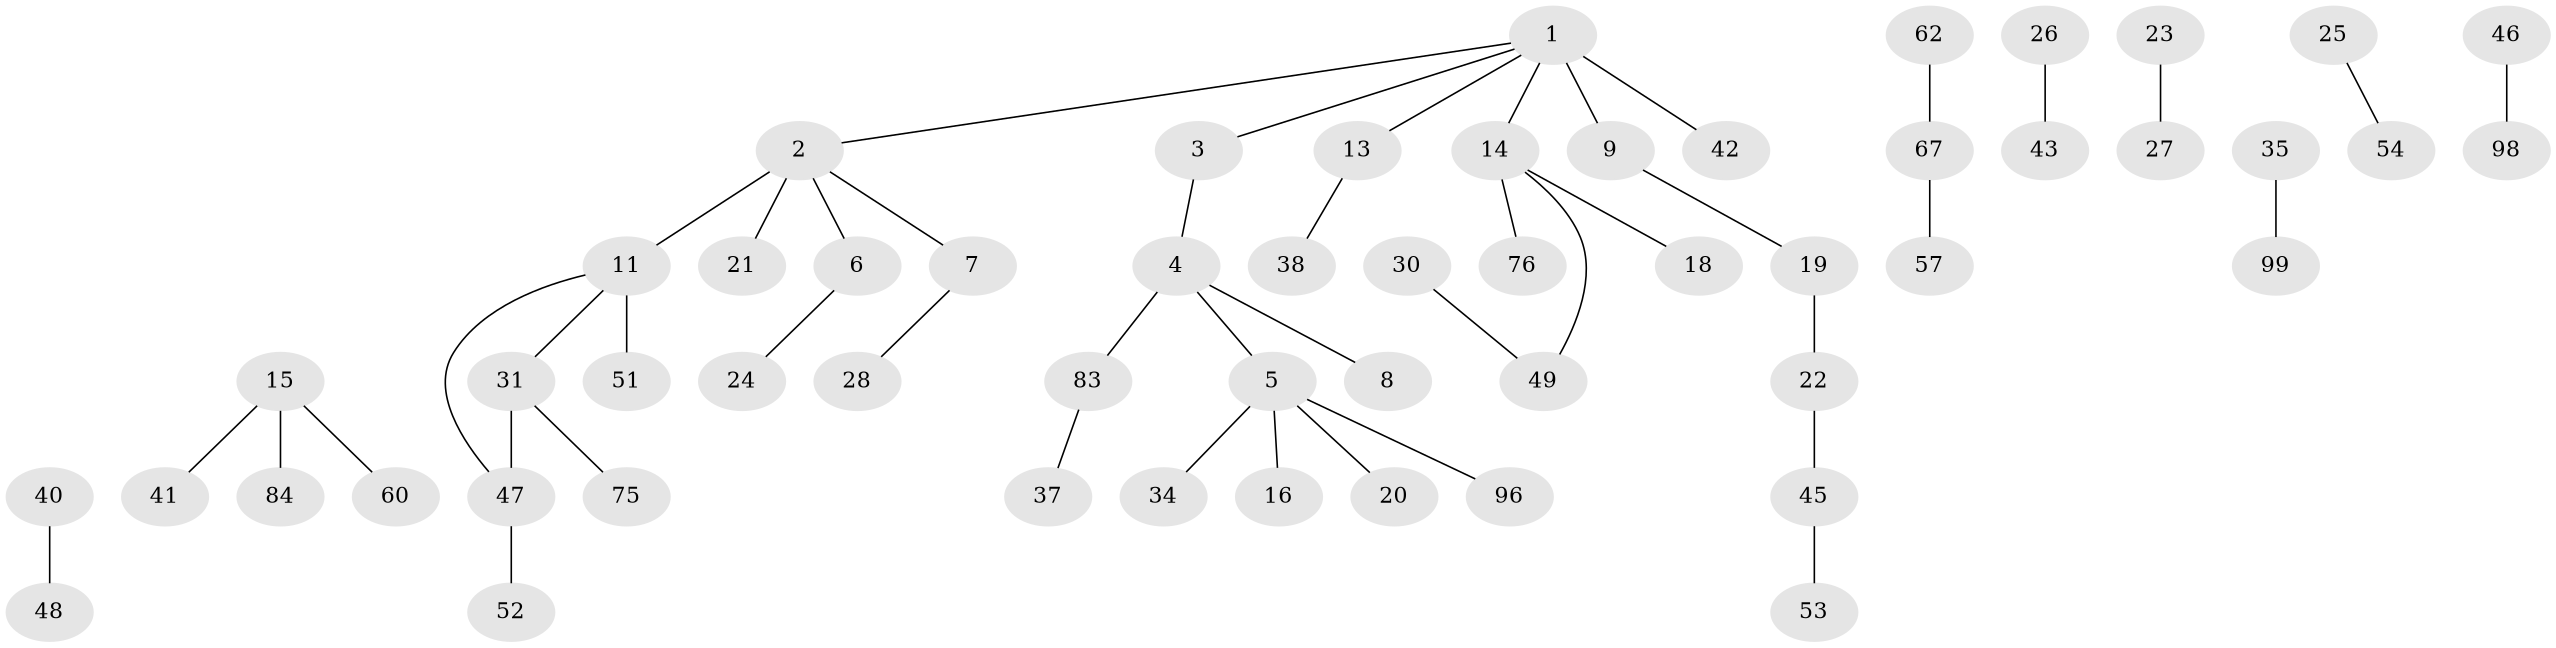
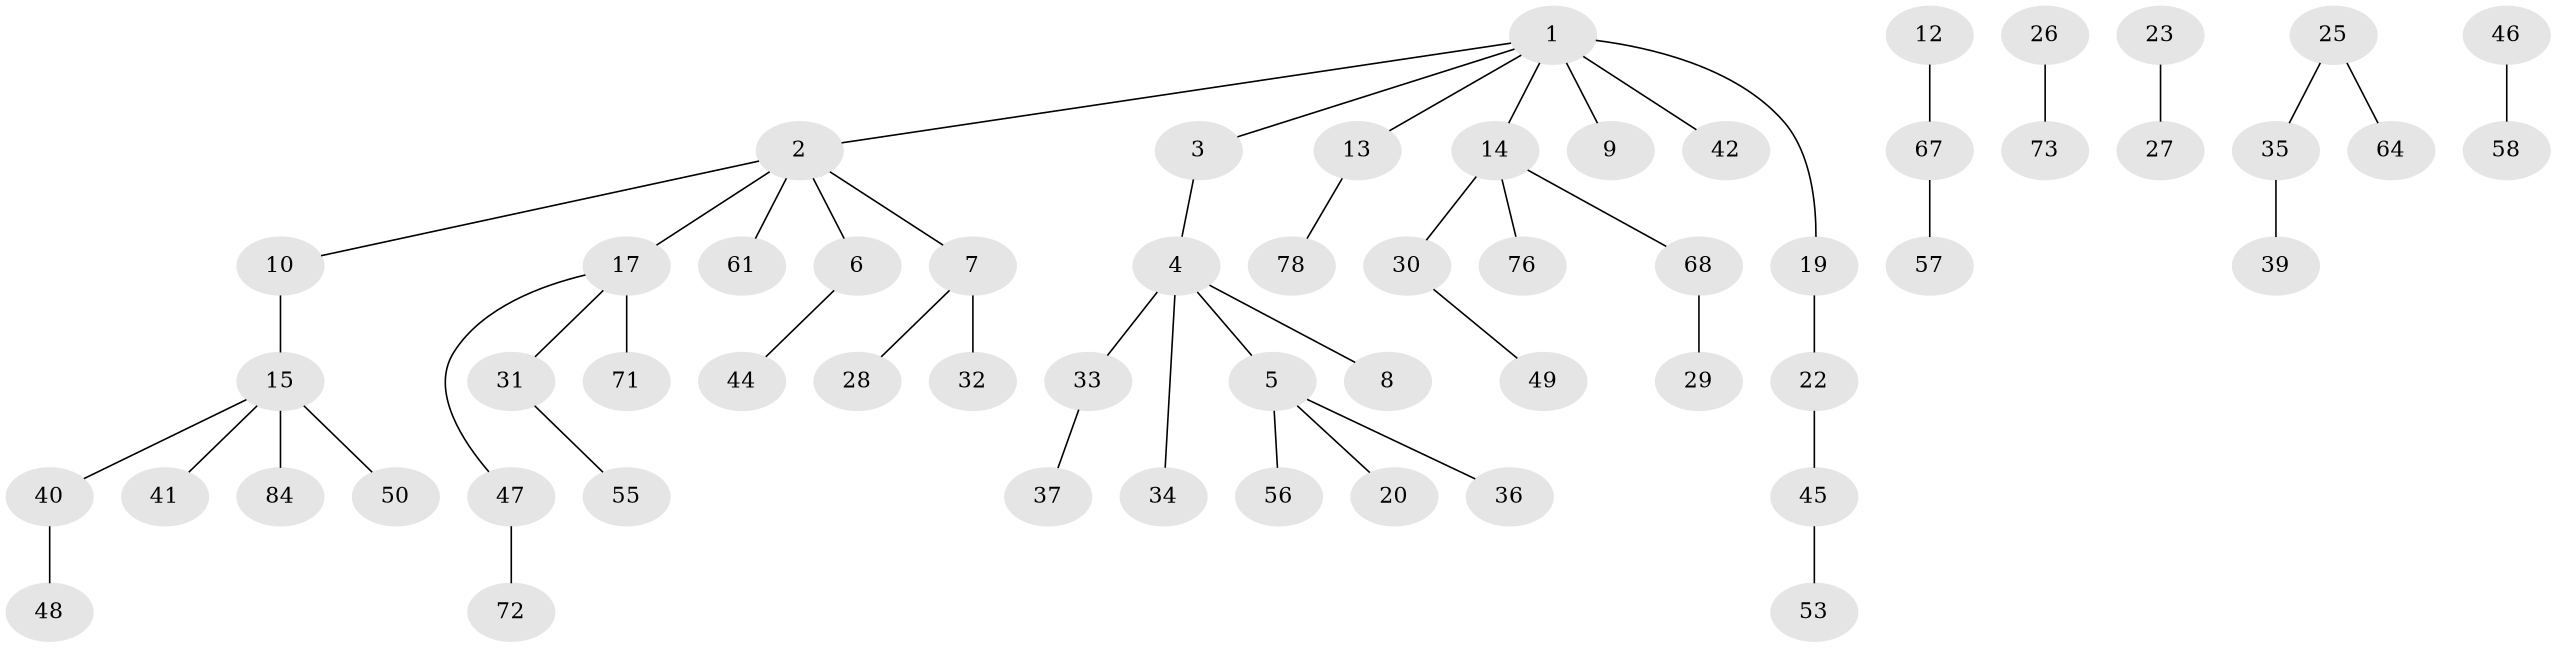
node "62": label "62" -> "12"
edge "25" -- "35": added
node "43": label "43" -> "73"
node "54": label "54" -> "64"
node "98": label "98" -> "58"
edge "9" -- "19": now "1" -- "19"
edge "14" -- "49": now "14" -- "30"
node "10": added
node "11": label "11" -> "17"
node "21": label "21" -> "61"
node "38": label "38" -> "78"
node "18": label "18" -> "68"
node "99": label "99" -> "39"
node "51": label "51" -> "71"
node "24": label "24" -> "44"
node "32": added
node "83": label "83" -> "33"
node "29": added
edge "15" -- "40": added
edge "31" -- "47": removed
edge "5" -- "34": now "4" -- "34"
node "60": label "60" -> "50"
node "75": label "75" -> "55"
node "16": label "16" -> "56"
node "96": label "96" -> "36"
node "52": label "52" -> "72"
